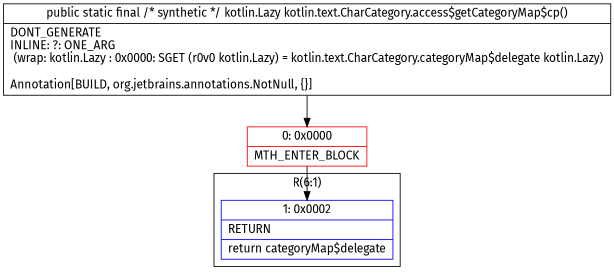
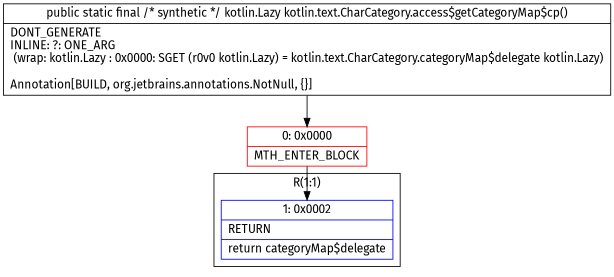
cluster "R(6:1)": label "R(6:1)" -> "R(1:1)"
